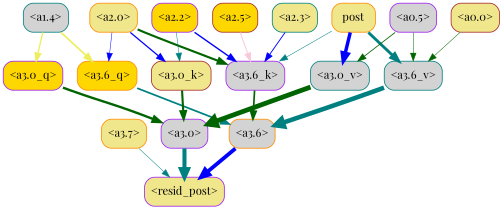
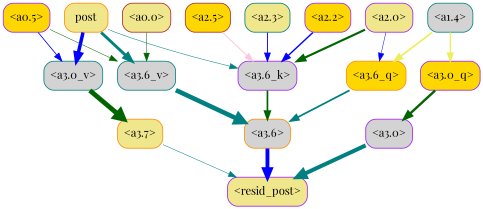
node "<a2.0>": color darkorange -> purple
node "<a0.5>": fillcolor lightgrey -> gold
edge "<a0.5>" -> "<a3.0_v>": color darkgreen -> blue
node "<a3.0_k>": removed
edge "<a3.0_v>" -> "<a3.0>": now "<a3.0_v>" -> "<a3.7>"
